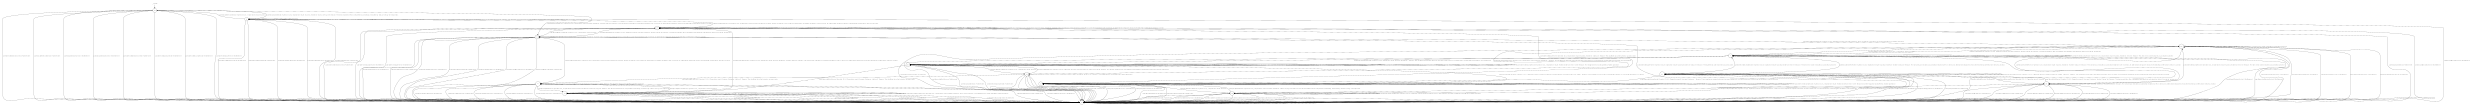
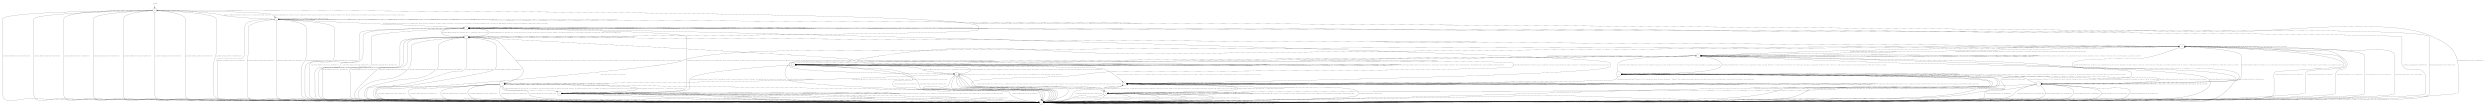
edge "s8" -> "s9": added, label "user1|local|InviteToHome / Symbol: CLS_1. Operation result: Success. Evidence: 'familymember' includes user2 with 'type':1. Reason: The analyses confirm user2 is recognized as part of the family group with no errors."
